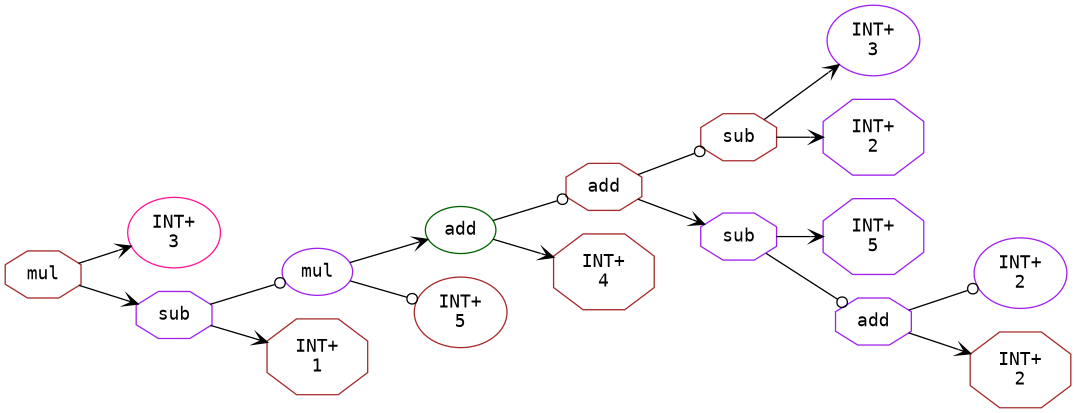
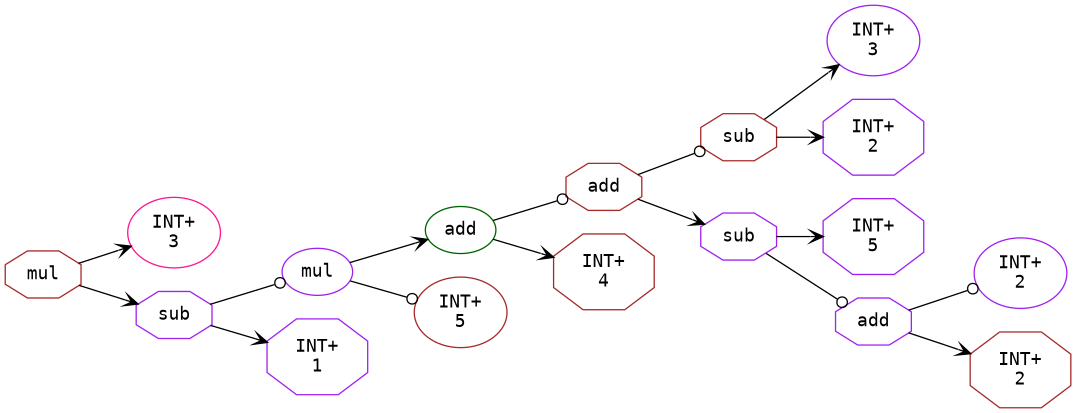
node "INT+ 1": color brown -> purple
